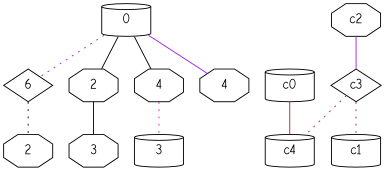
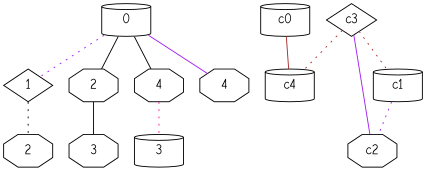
node "6": label "6" -> "1"
edge "c1" -- "c2": added
